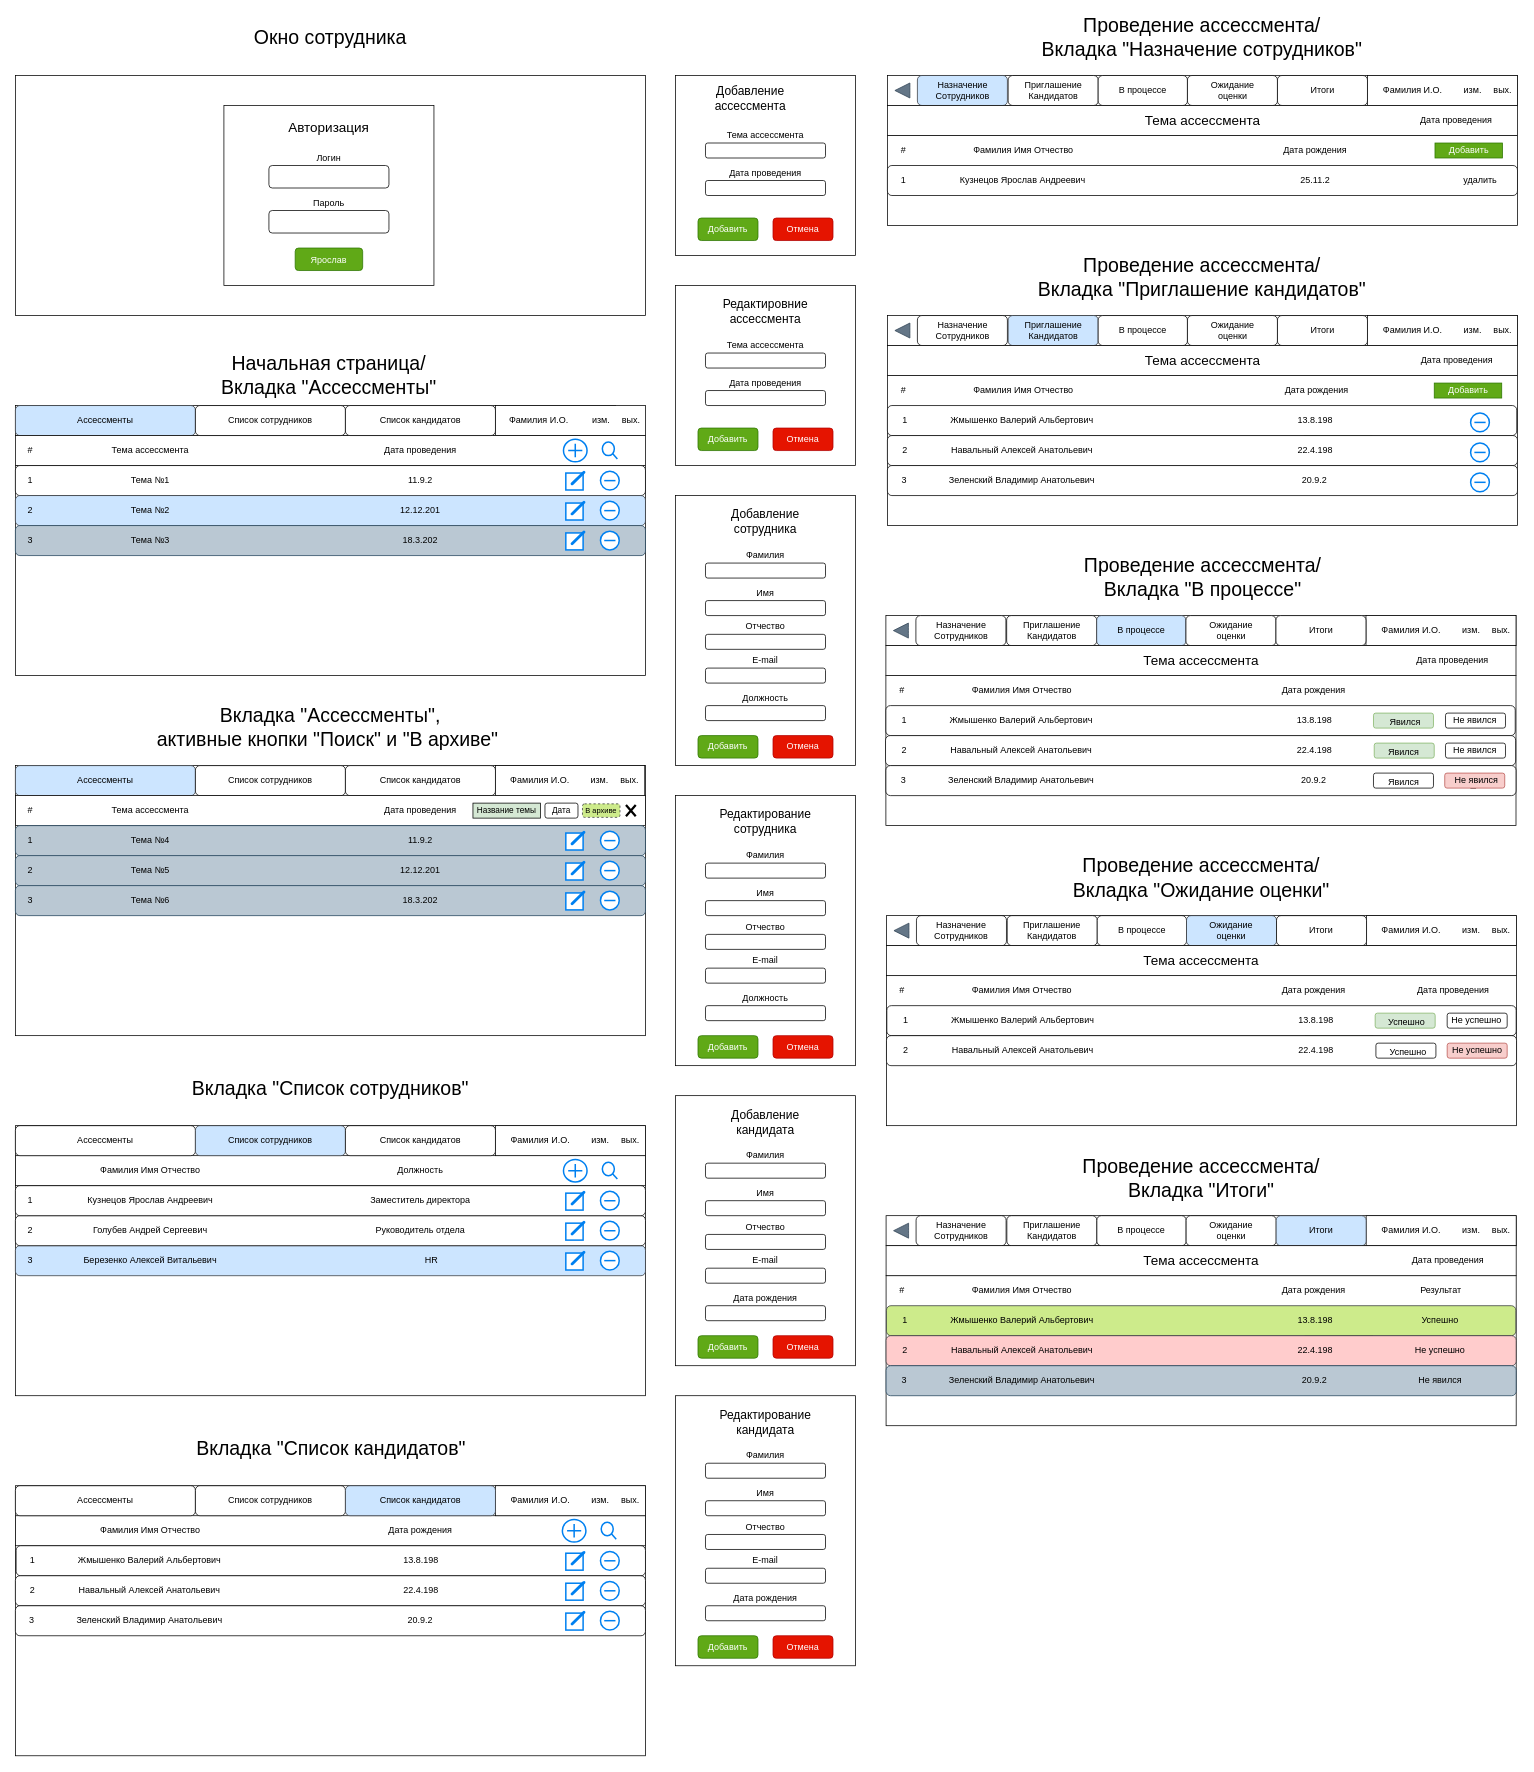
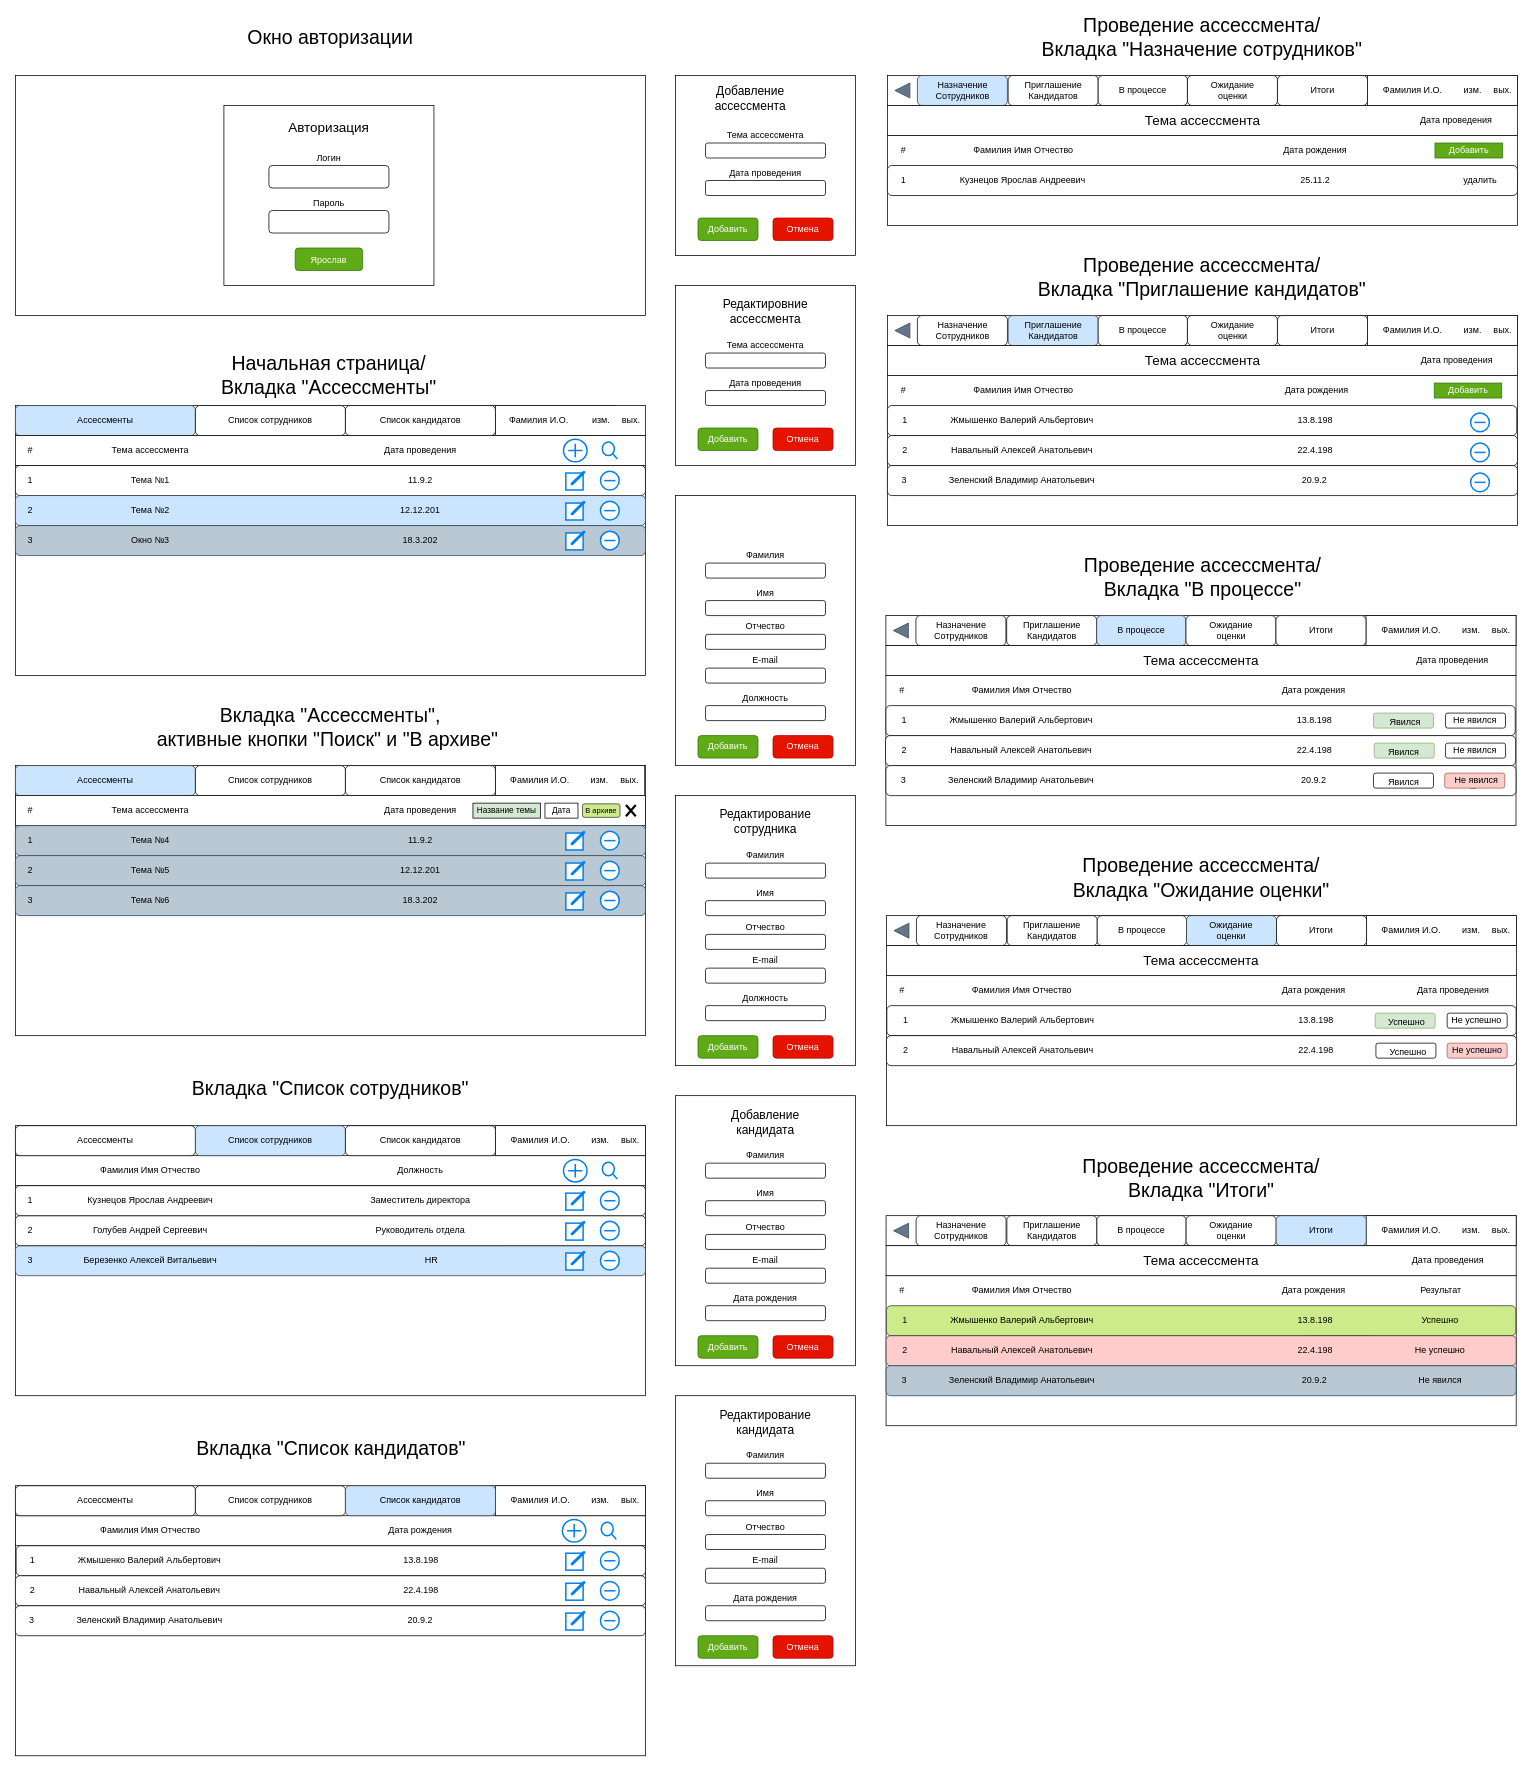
node "Окно сотрудника": label "Окно сотрудника" -> "Окно авторизации"
node "Добавление сотрудника": removed
node "Тема №3": label "Тема №3" -> "Окно №3"
node "Дата": shape rounded rectangle -> rectangle
node "В архиве": style dashed -> solid
